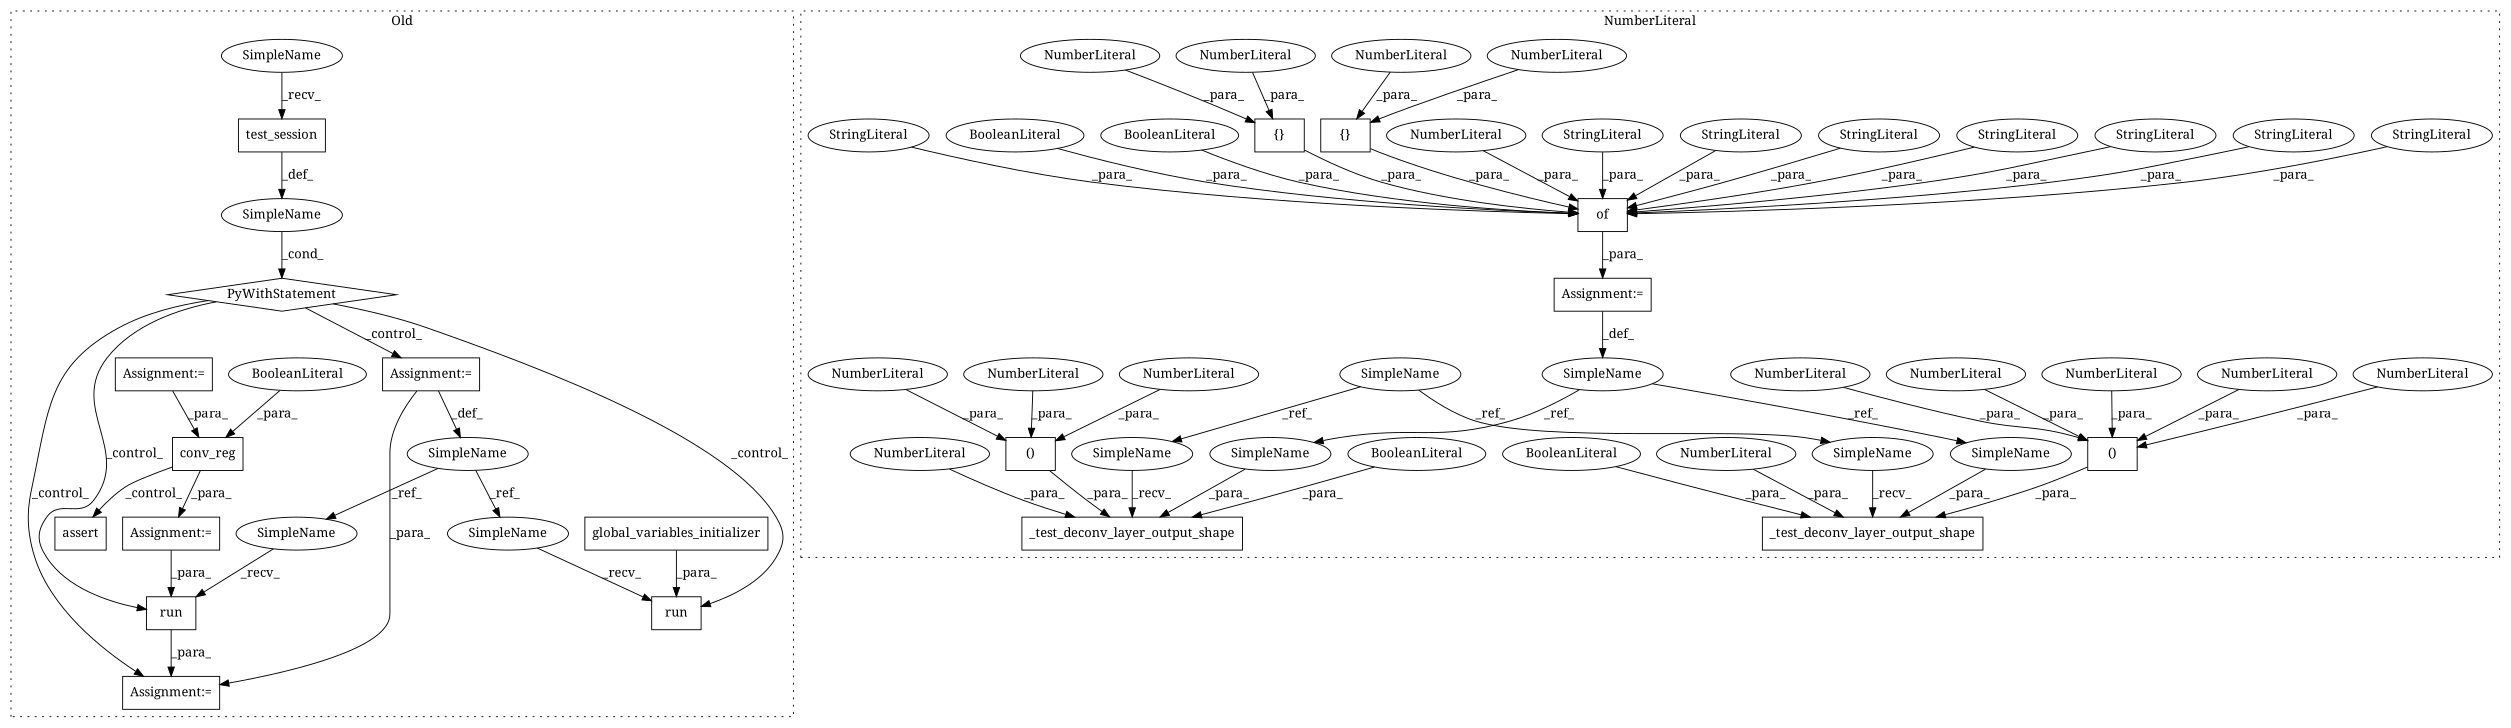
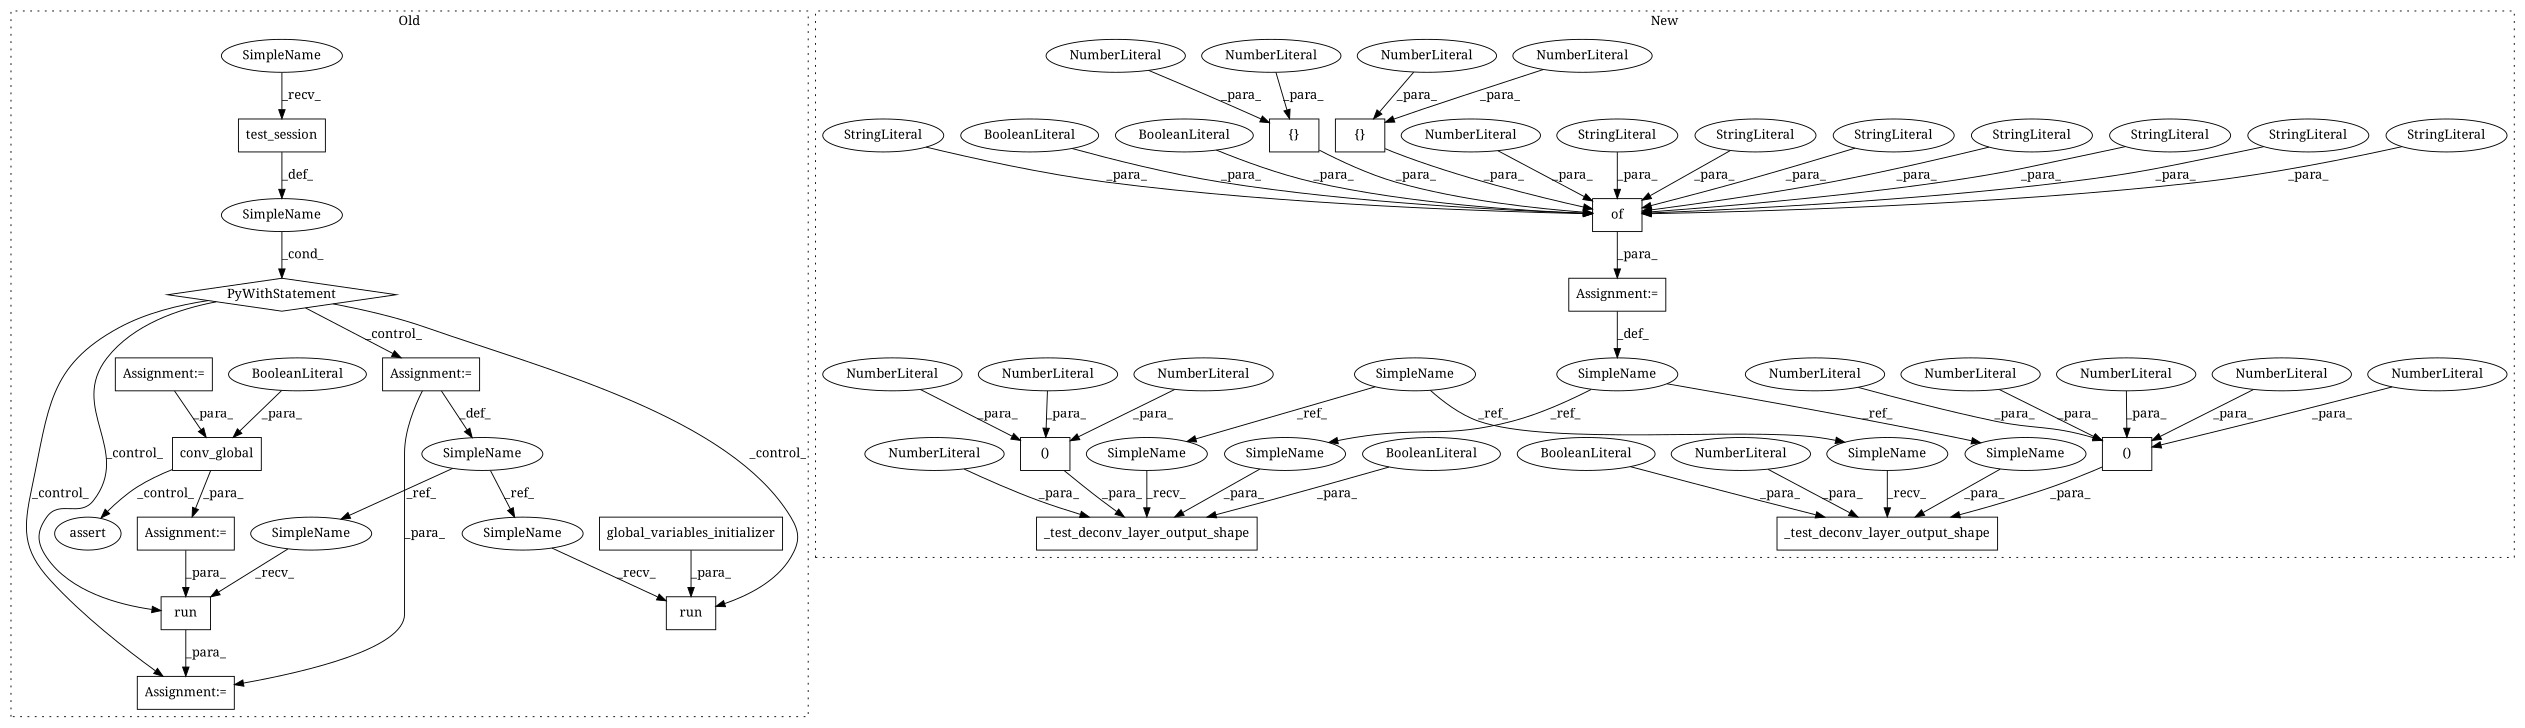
cluster "NumberLiteral": label "NumberLiteral" -> "New"
node "conv_reg": label "conv_reg" -> "conv_global"
node "assert": shape box -> ellipse
